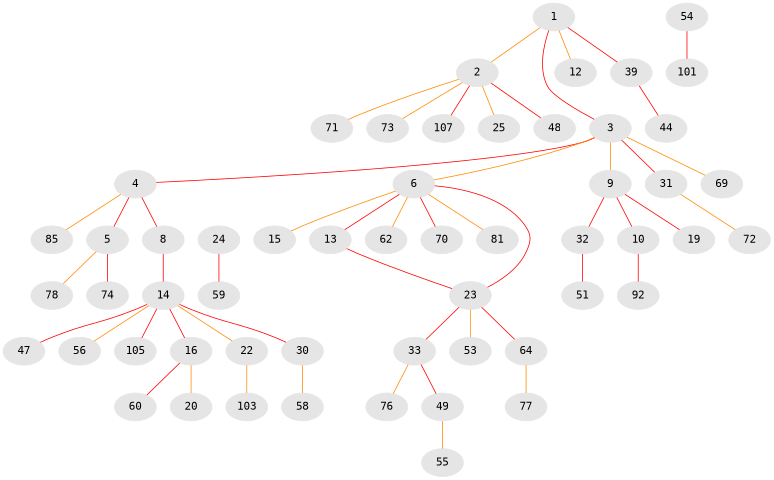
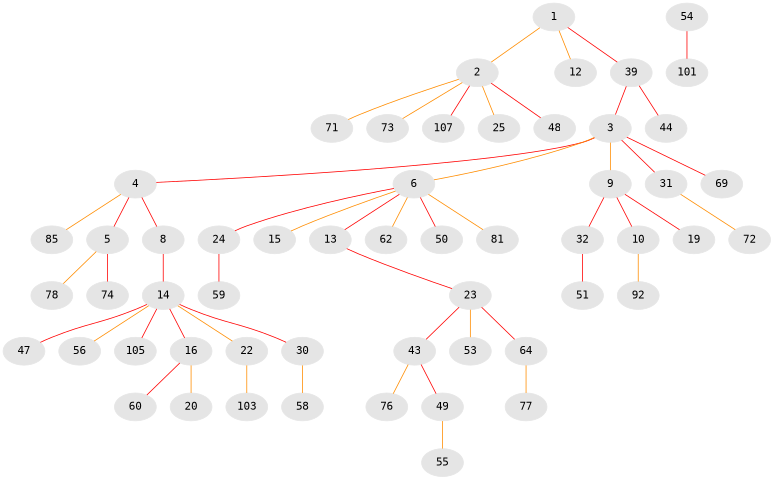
edge "1" -- "3": now "39" -- "3"
edge "3" -- "69": color darkorange -> red
edge "6" -- "23": now "6" -- "24"
node "70": label "70" -> "50"
edge "10" -- "92": color red -> darkorange
node "33": label "33" -> "43"
